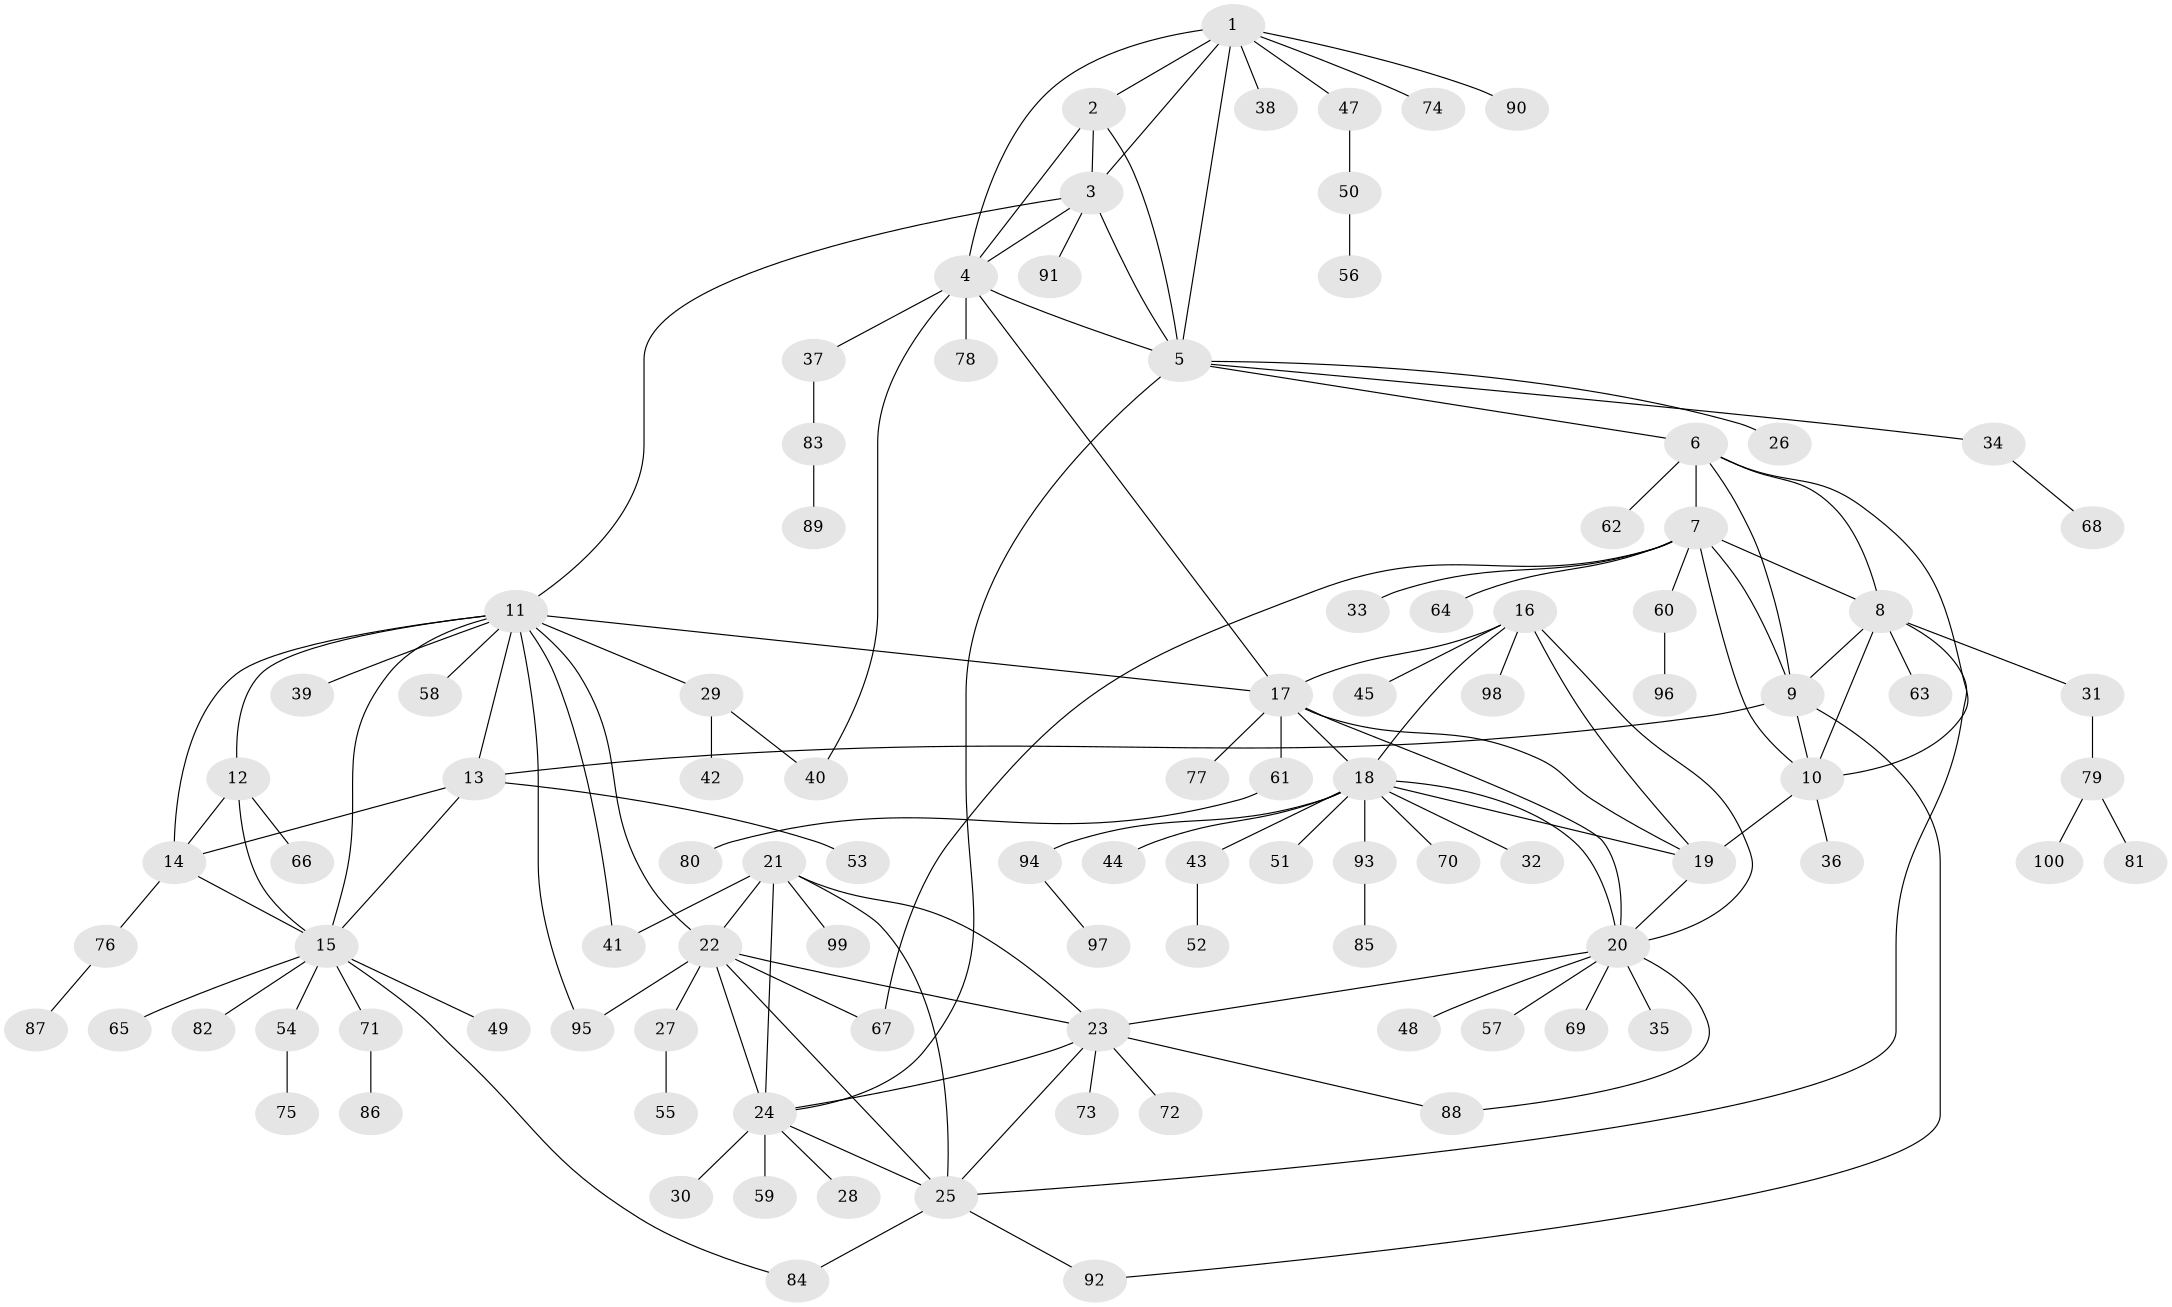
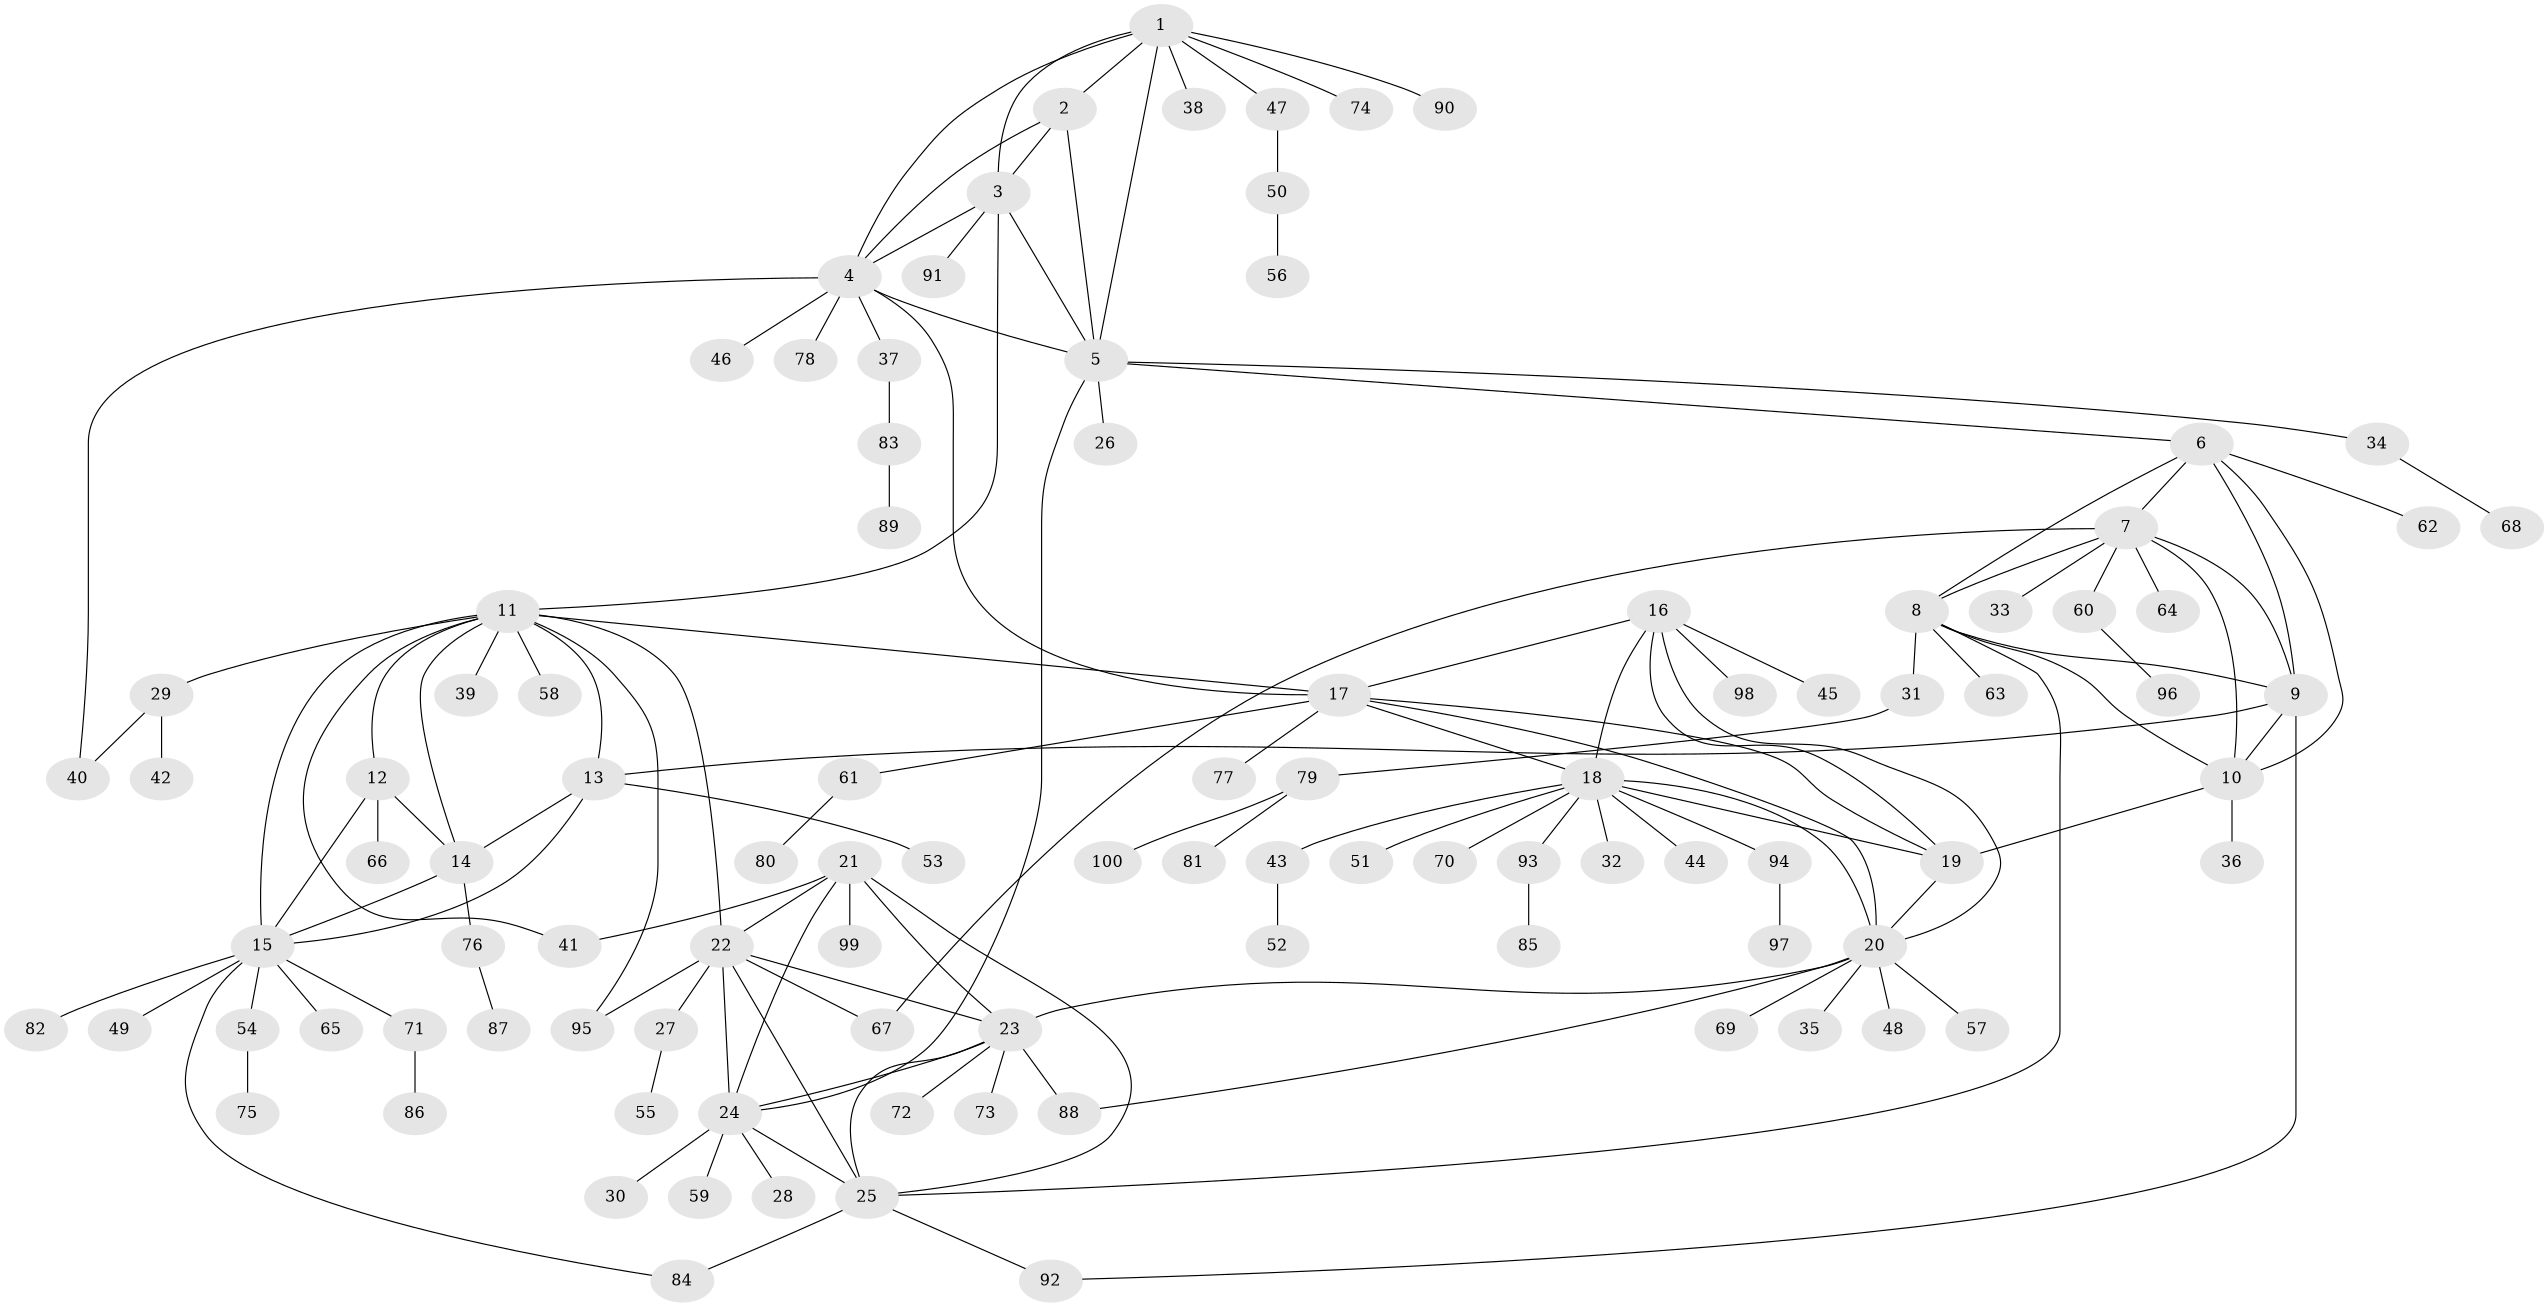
node "46": added
